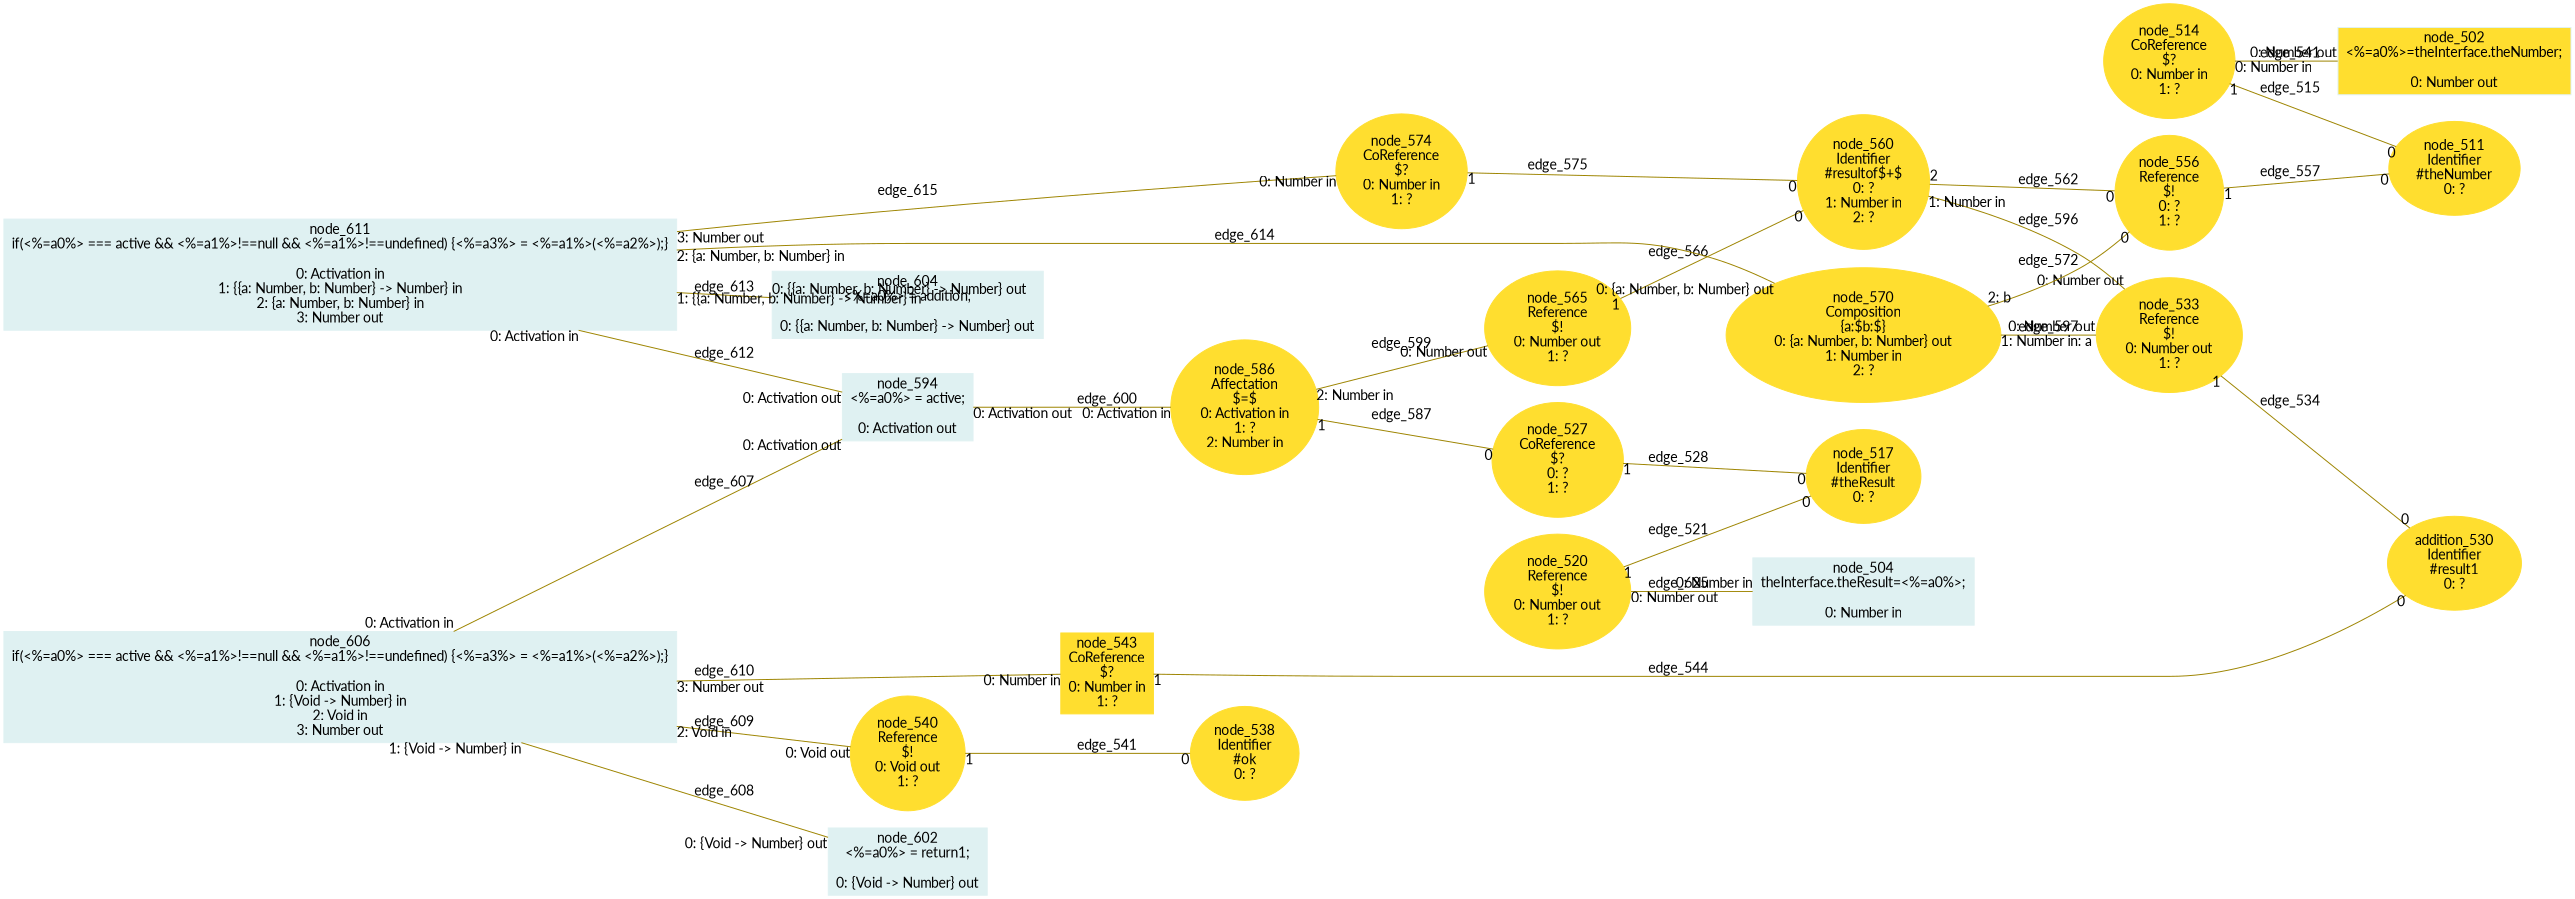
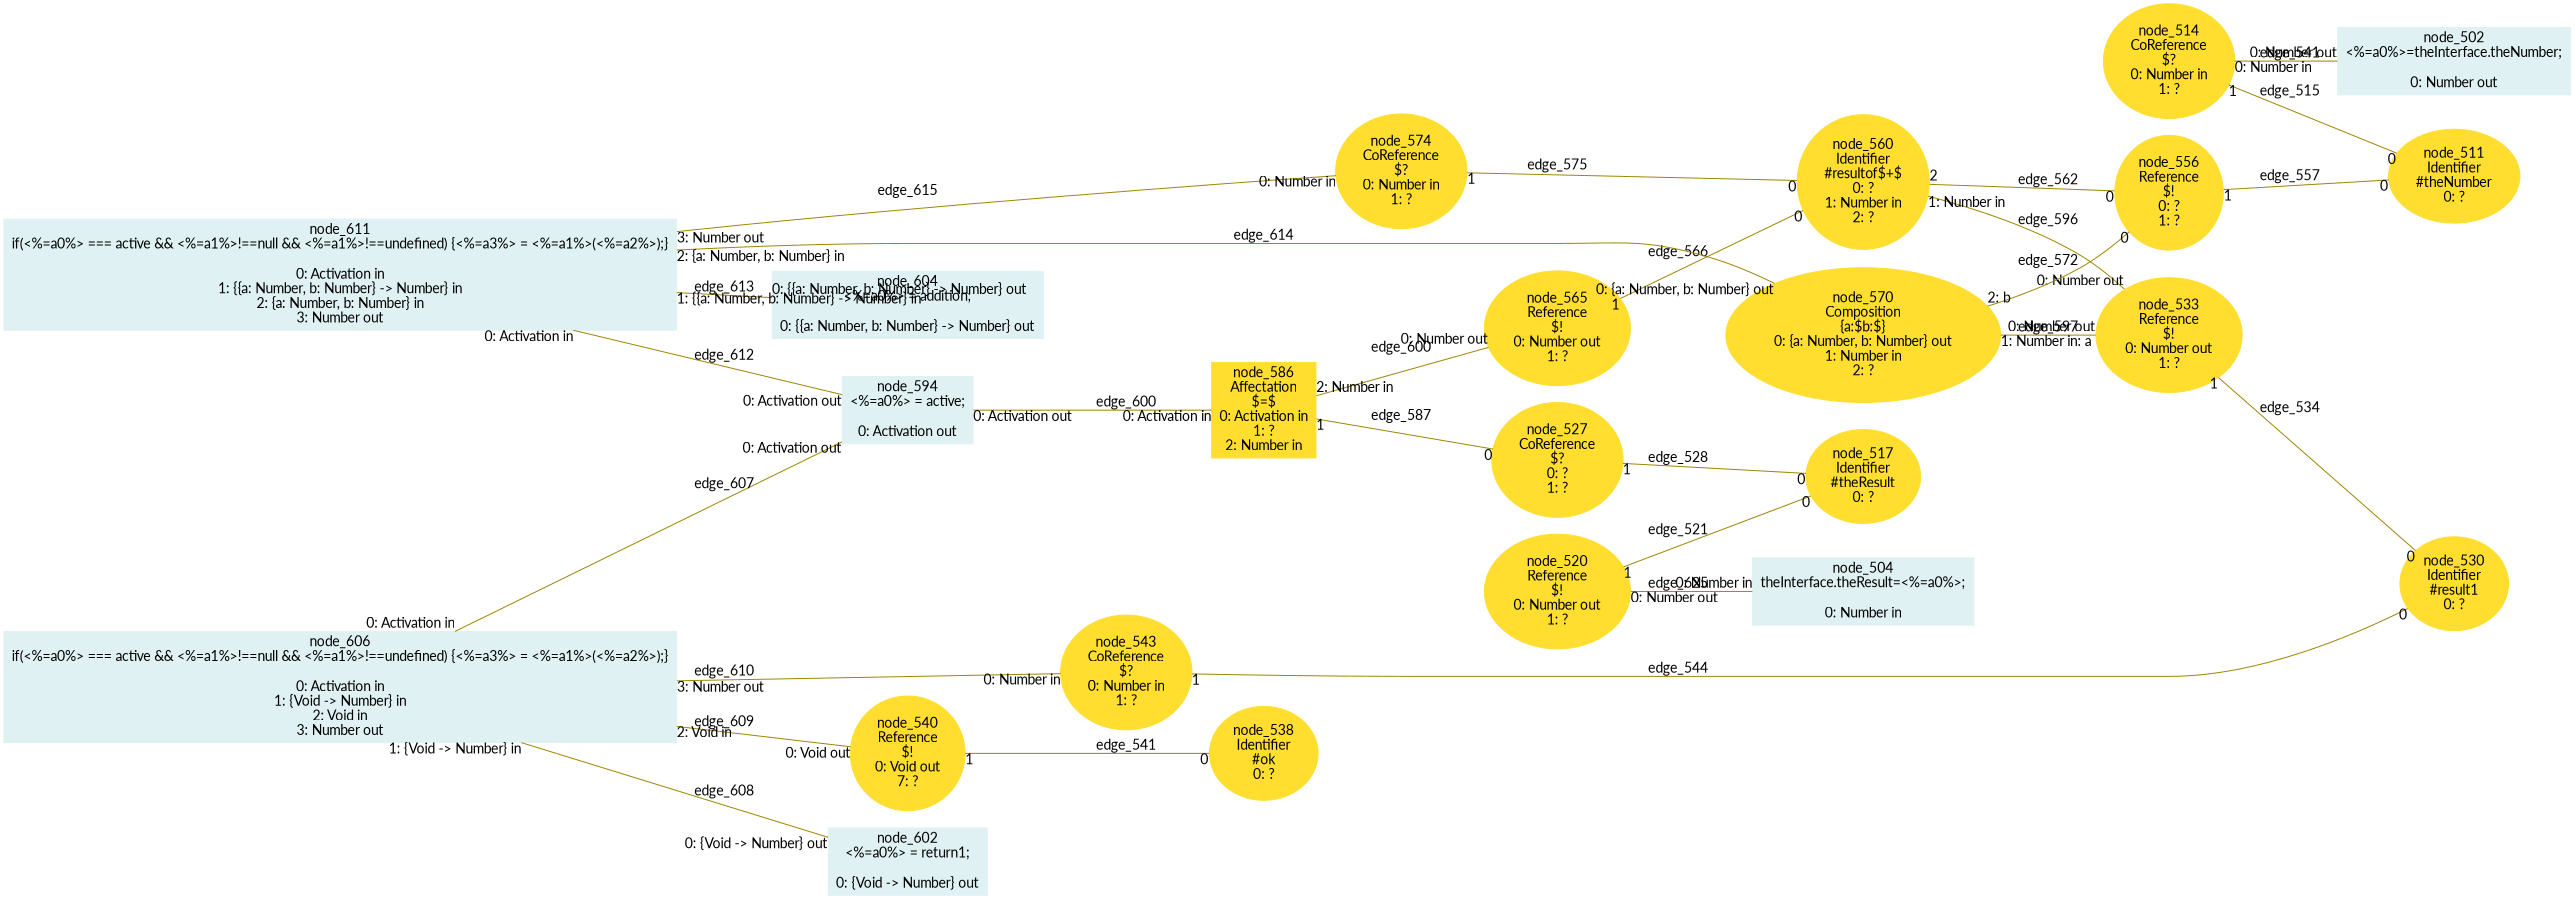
node "node_502 <%=a0%>=theInterface.theNumber; 0: Number out": fillcolor #ffde2f -> #dff1f2
edge "node_565 Reference $! 0: Number out 1: ?" -- "node_586 Affectation $=$ 0: Activation in 1: ? 2: Number in": label "edge_599" -> "edge_600"
node "node_586 Affectation $=$ 0: Activation in 1: ? 2: Number in": shape ellipse -> box
node "addition_530 Identifier #result1 0: ?": label "addition_530 Identifier #result1 0: ?" -> "node_530 Identifier #result1 0: ?"
node "node_543 CoReference $? 0: Number in 1: ?": shape box -> ellipse
node "node_540 Reference $! 0: Void out 1: ?": label "node_540 Reference $! 0: Void out 1: ?" -> "node_540 Reference $! 0: Void out 7: ?"
